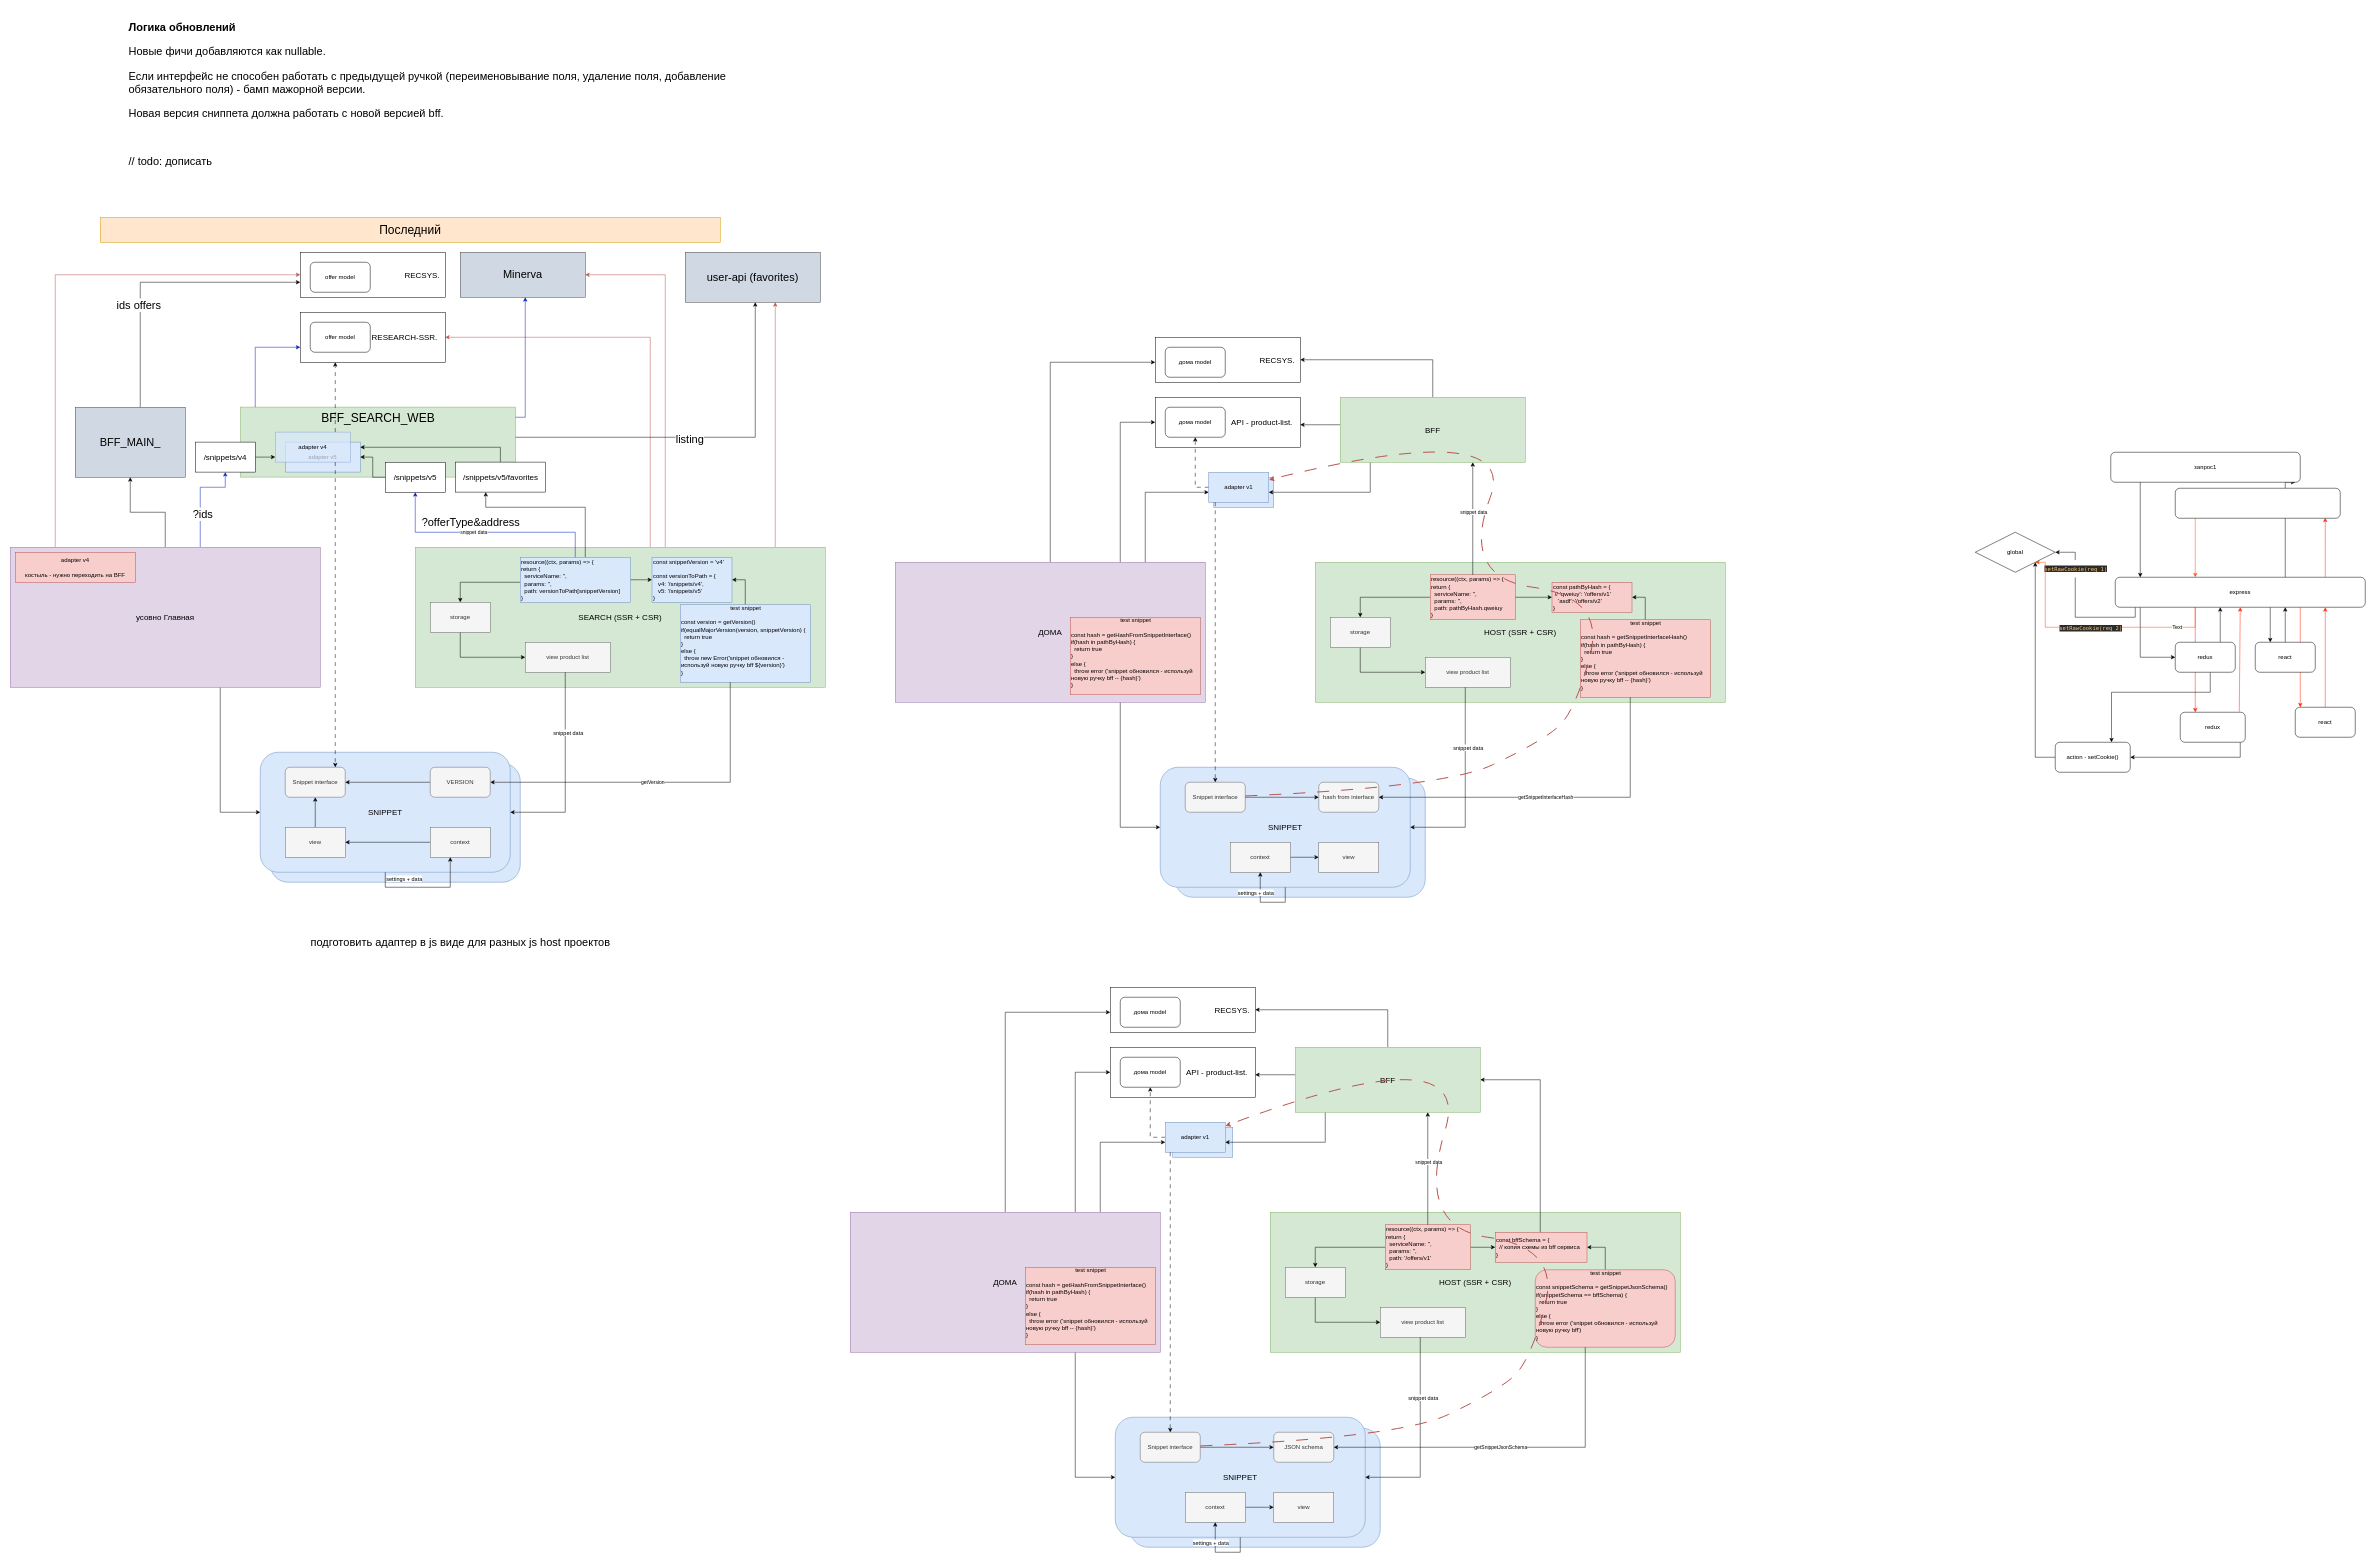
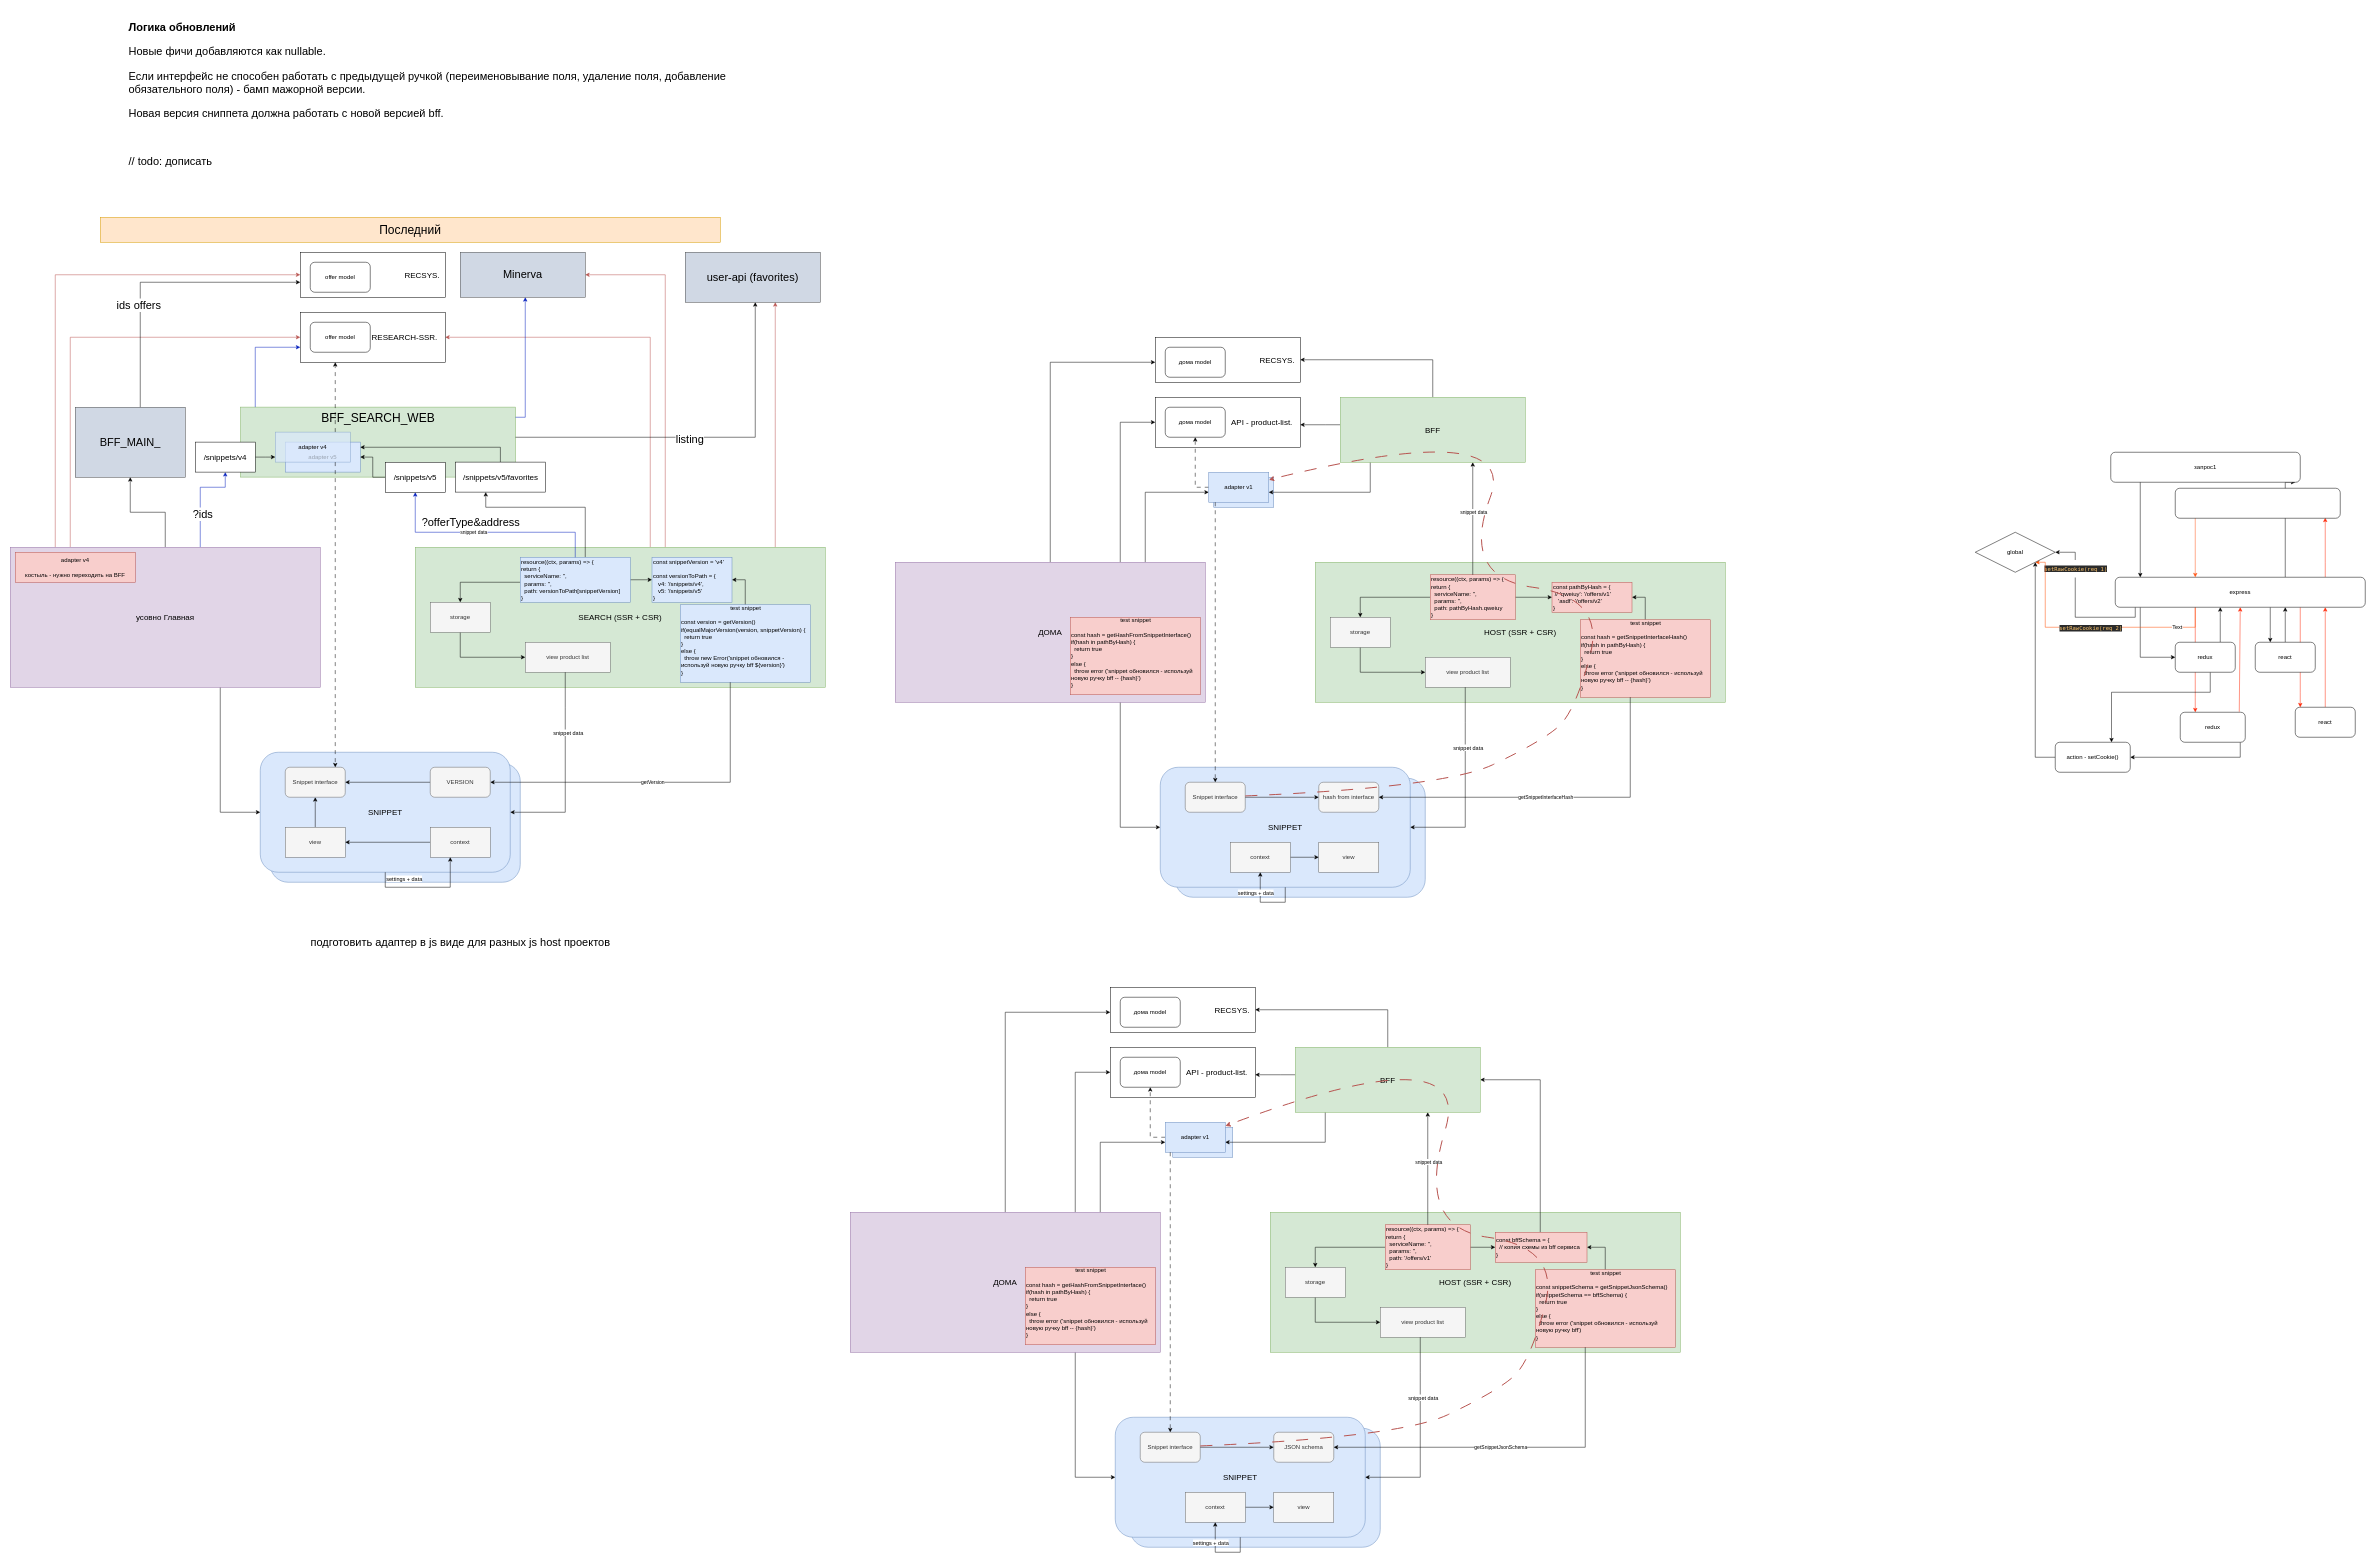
edge "усовно Главная" -> "RESEARCH-SSR.": added
node "test snippet const snippetSchema = getSnippetJsonSchema() if(snippetSchema == bffSchema) { return true } else { throw error ('snippet обновился - используй новую ручку bff') }": shape rounded rectangle -> rectangle
